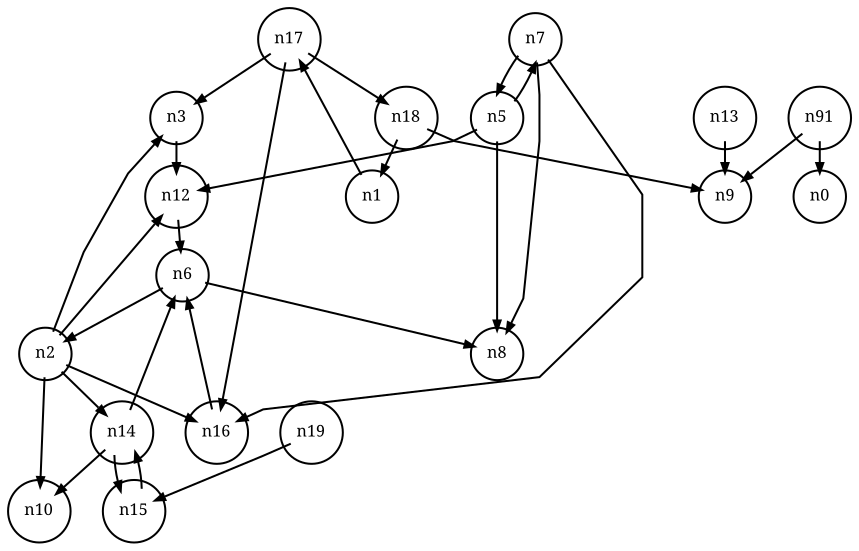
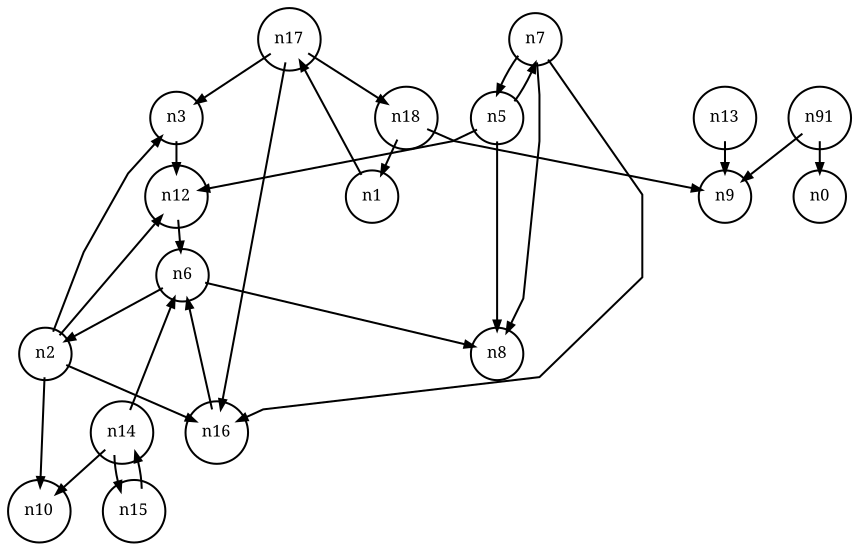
edge "n2" -> "n14": removed
node "n19": removed
